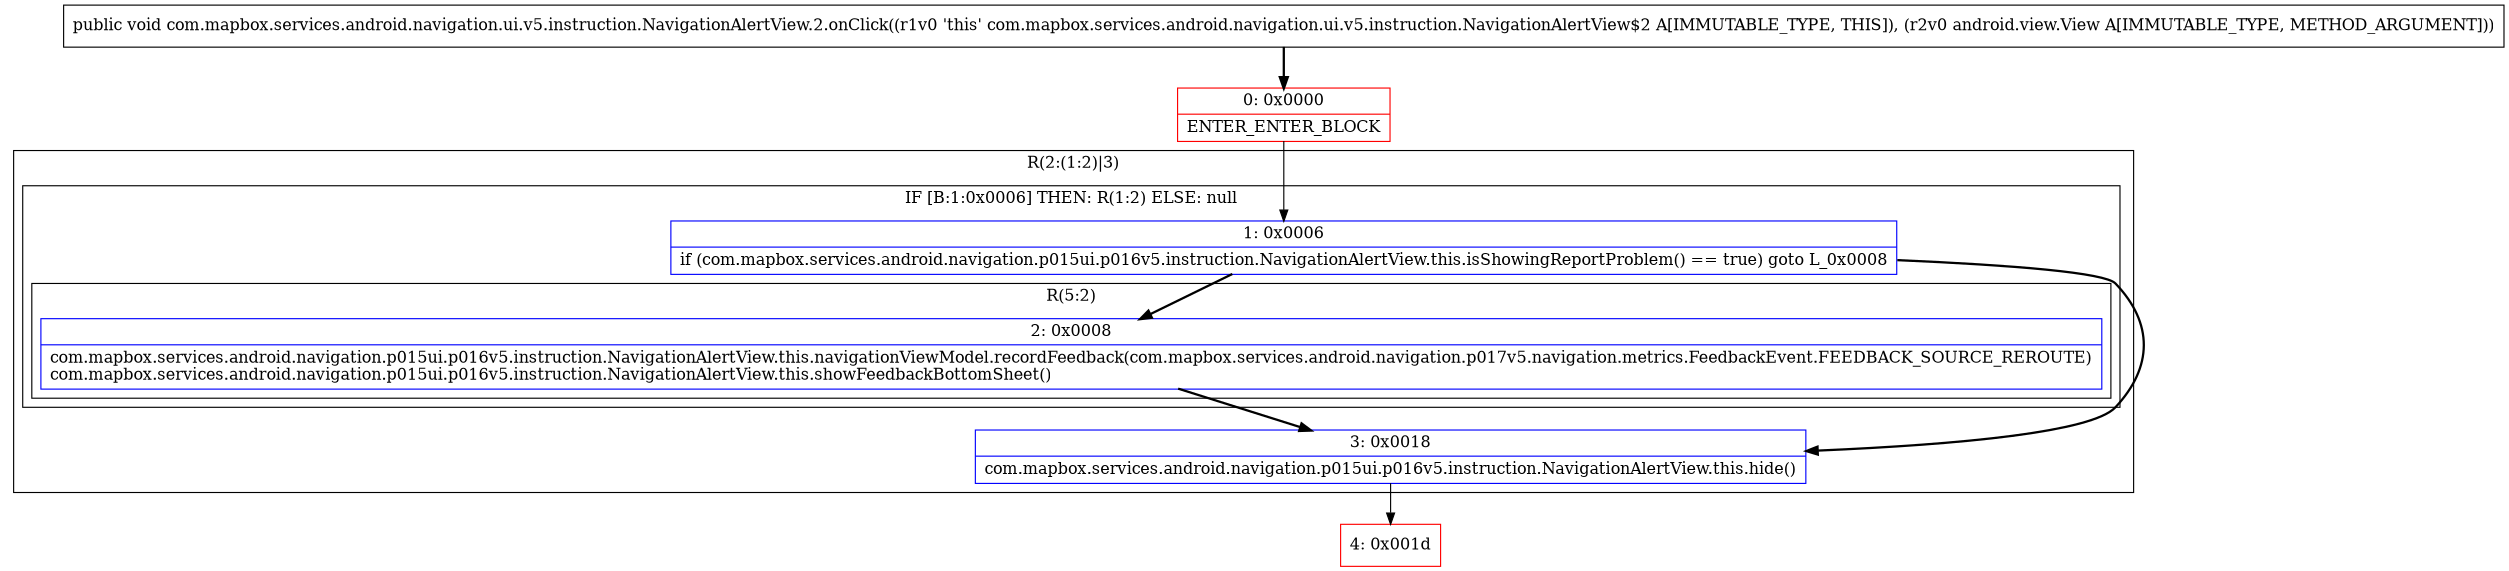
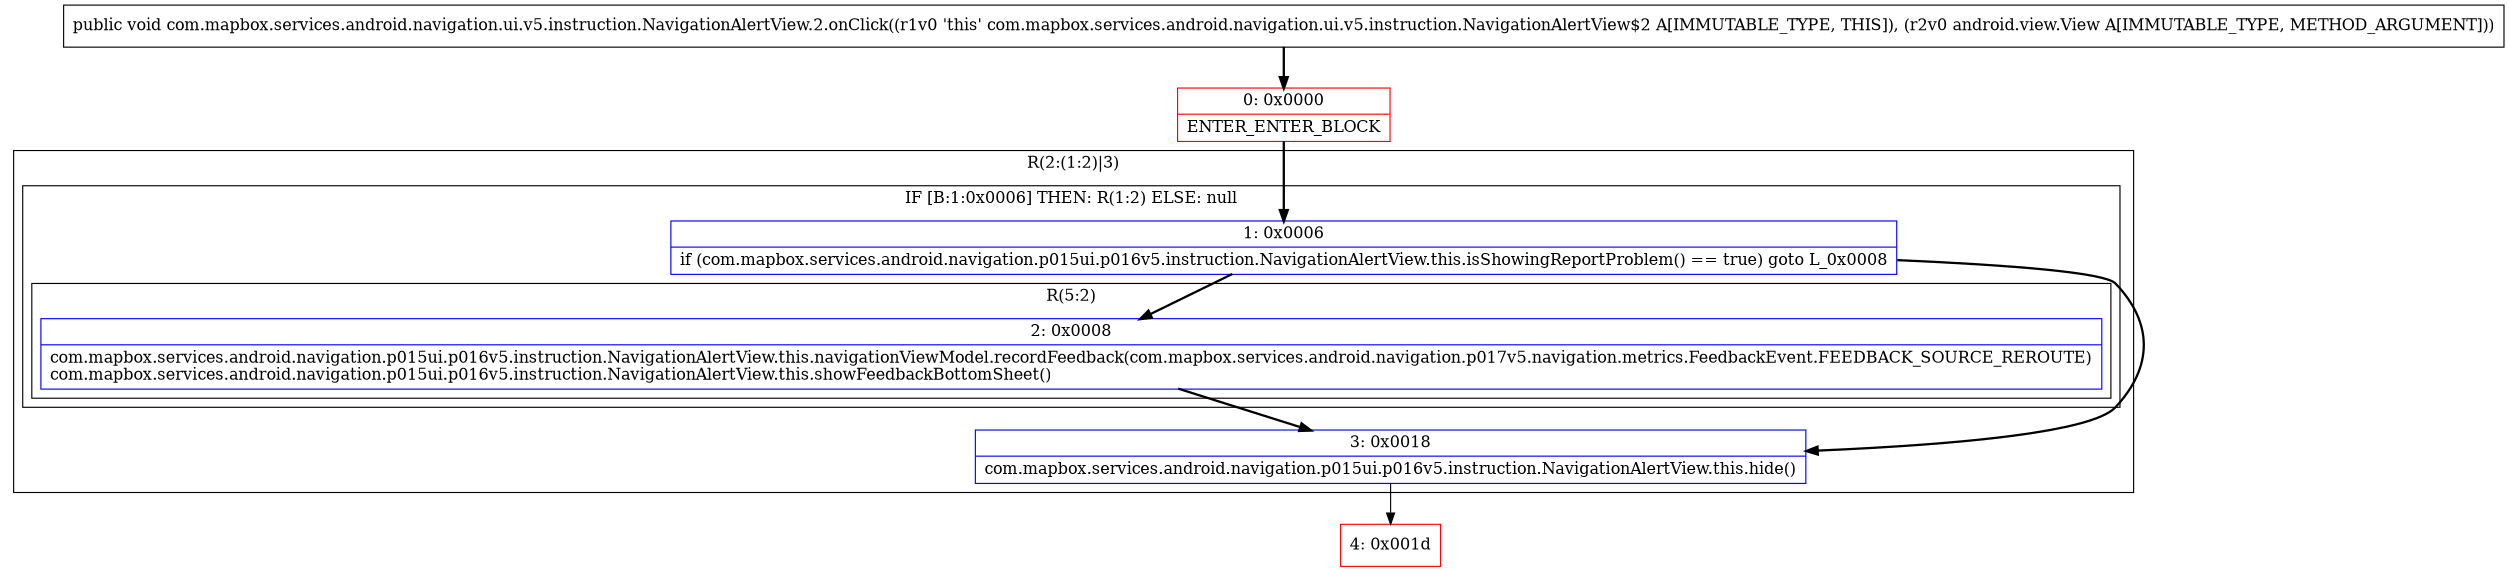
edge "0: 0x0000" -> "1: 0x0006": style solid -> bold
